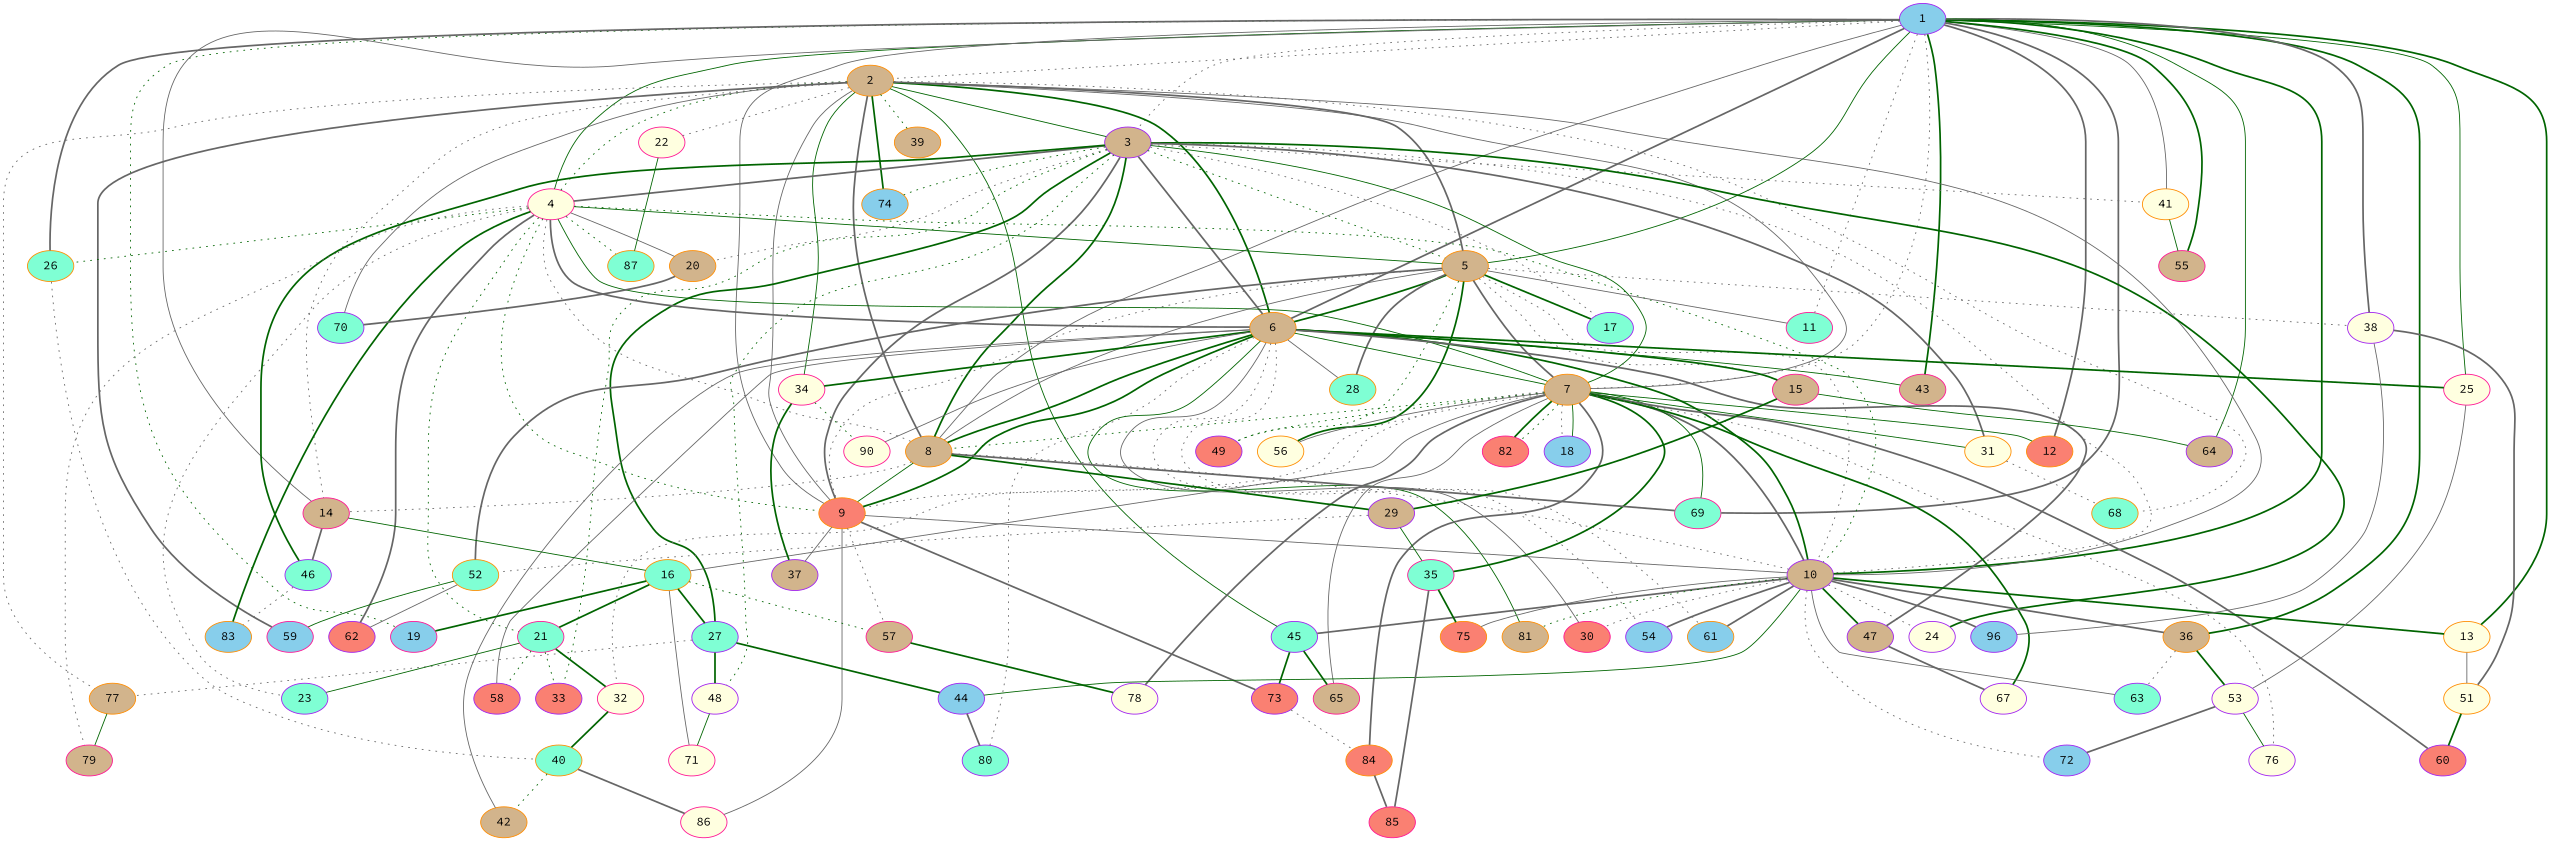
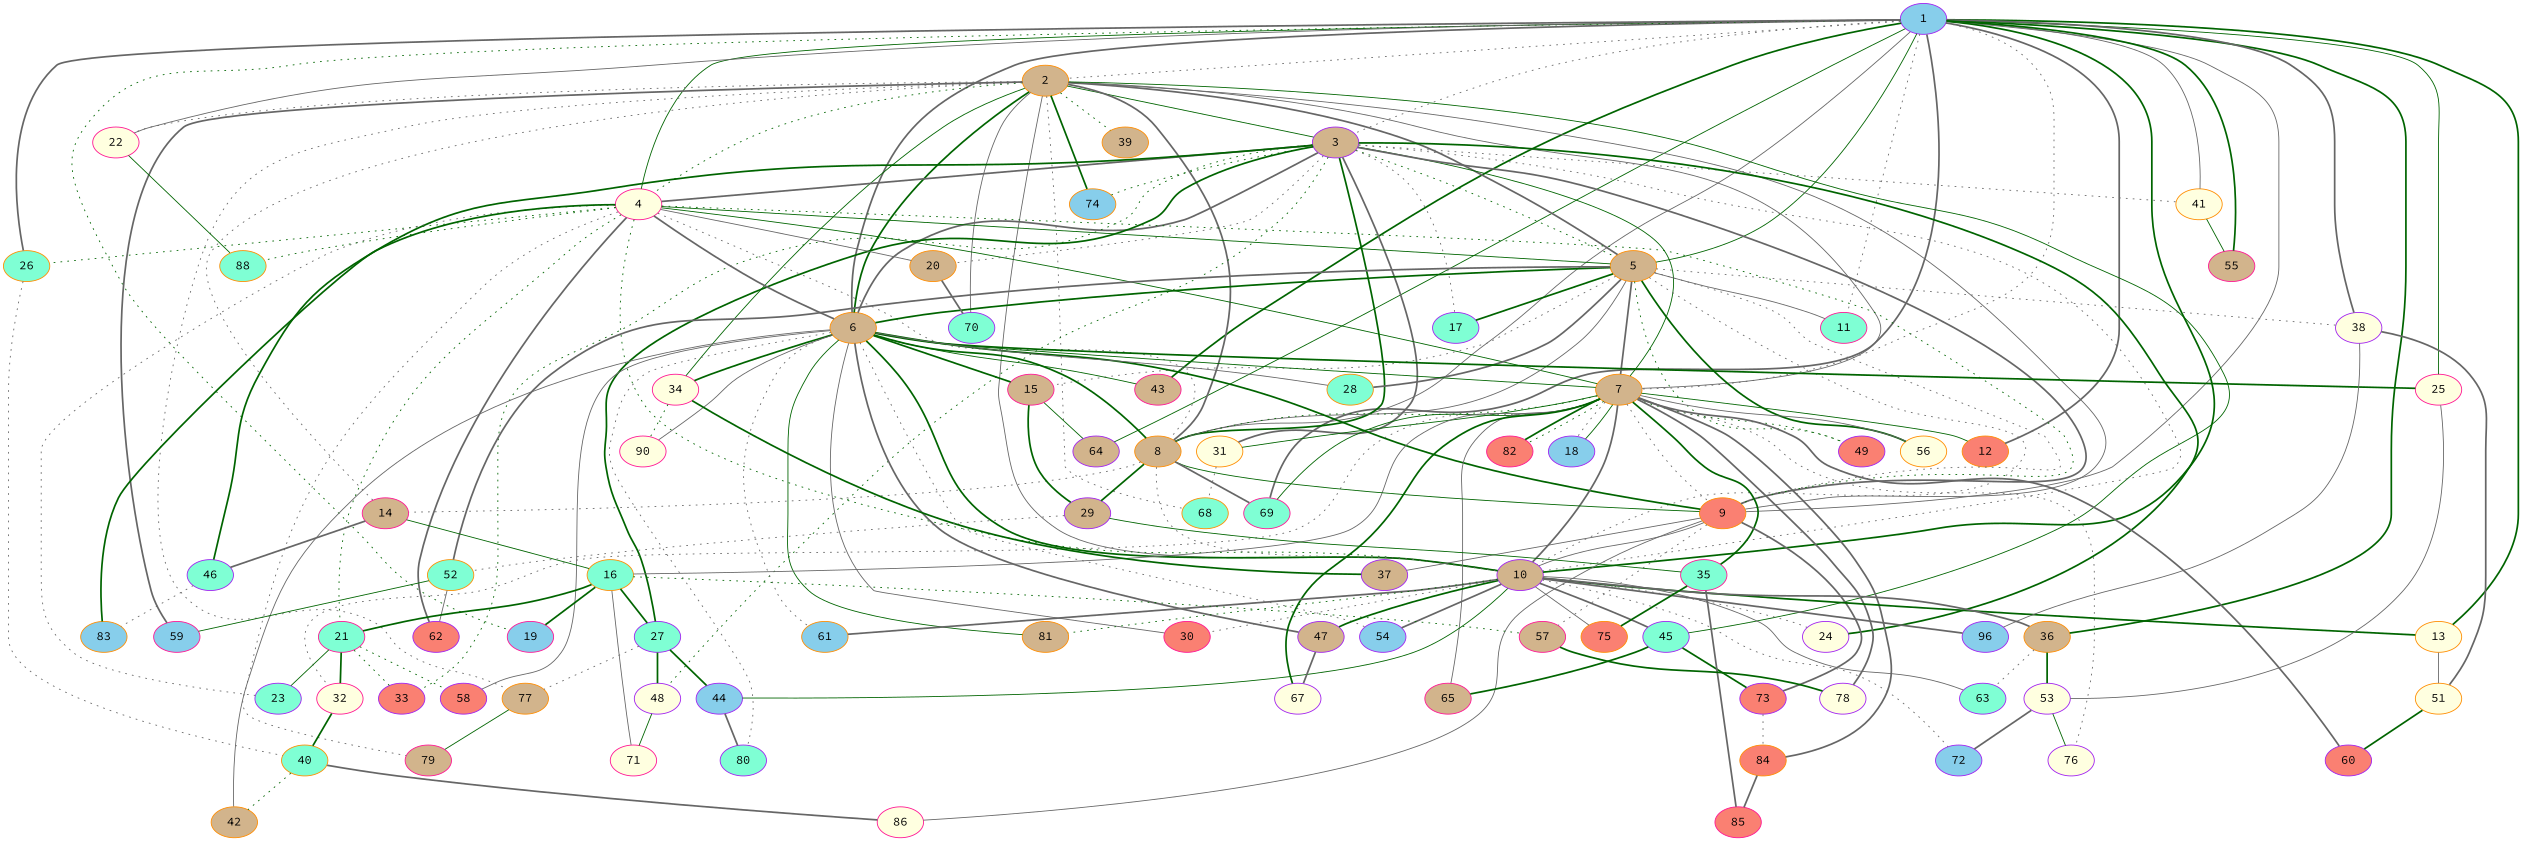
edge "1" -- "14": now "1" -- "22"
node "87": label "87" -> "88"
